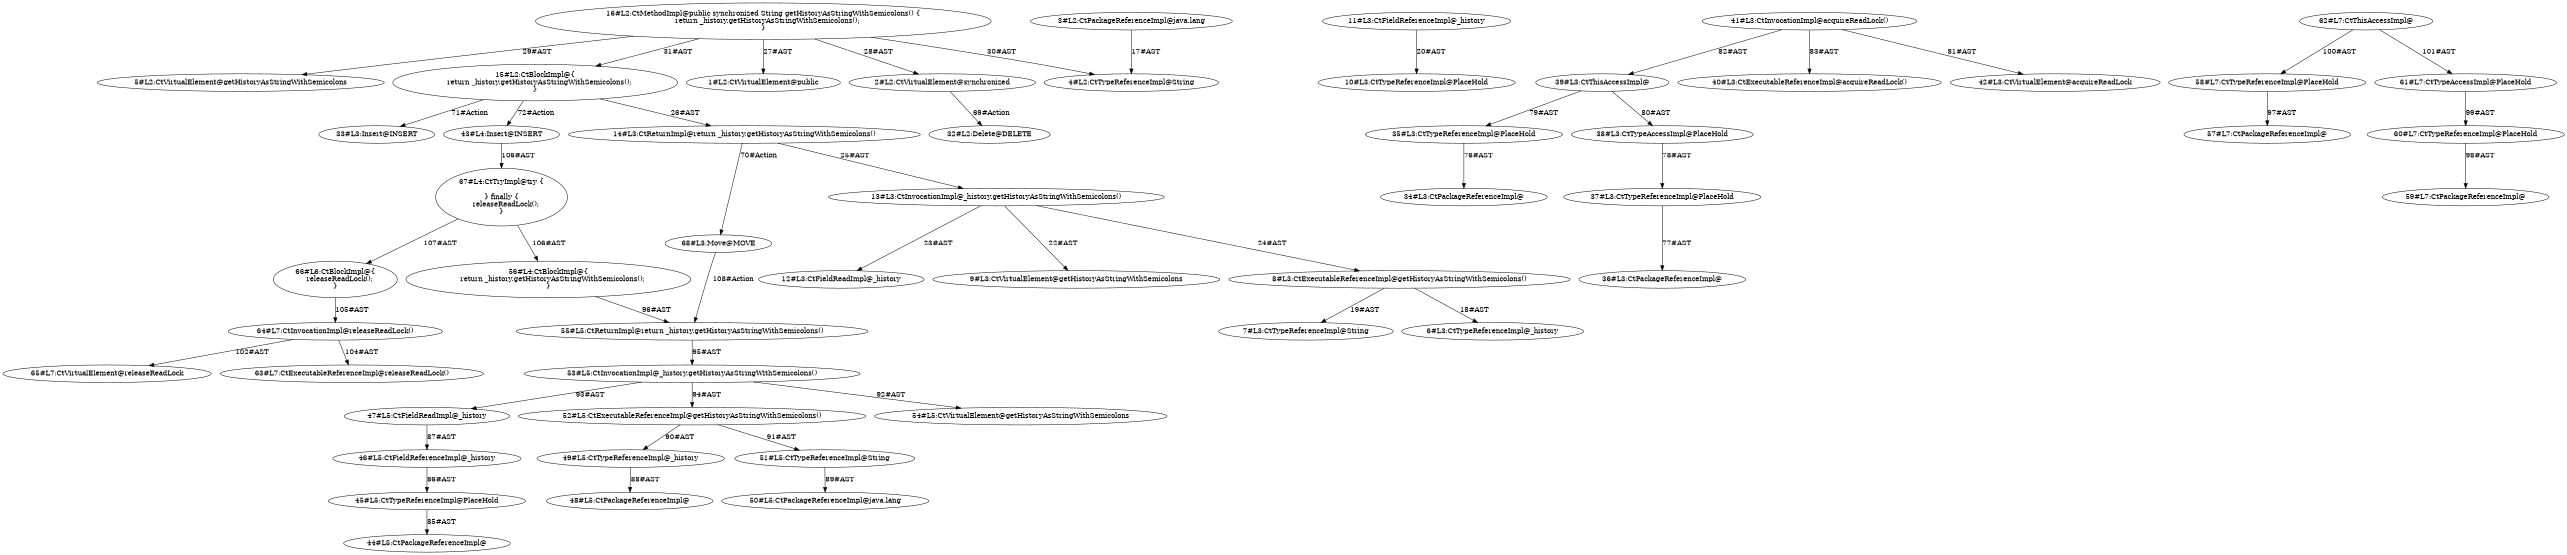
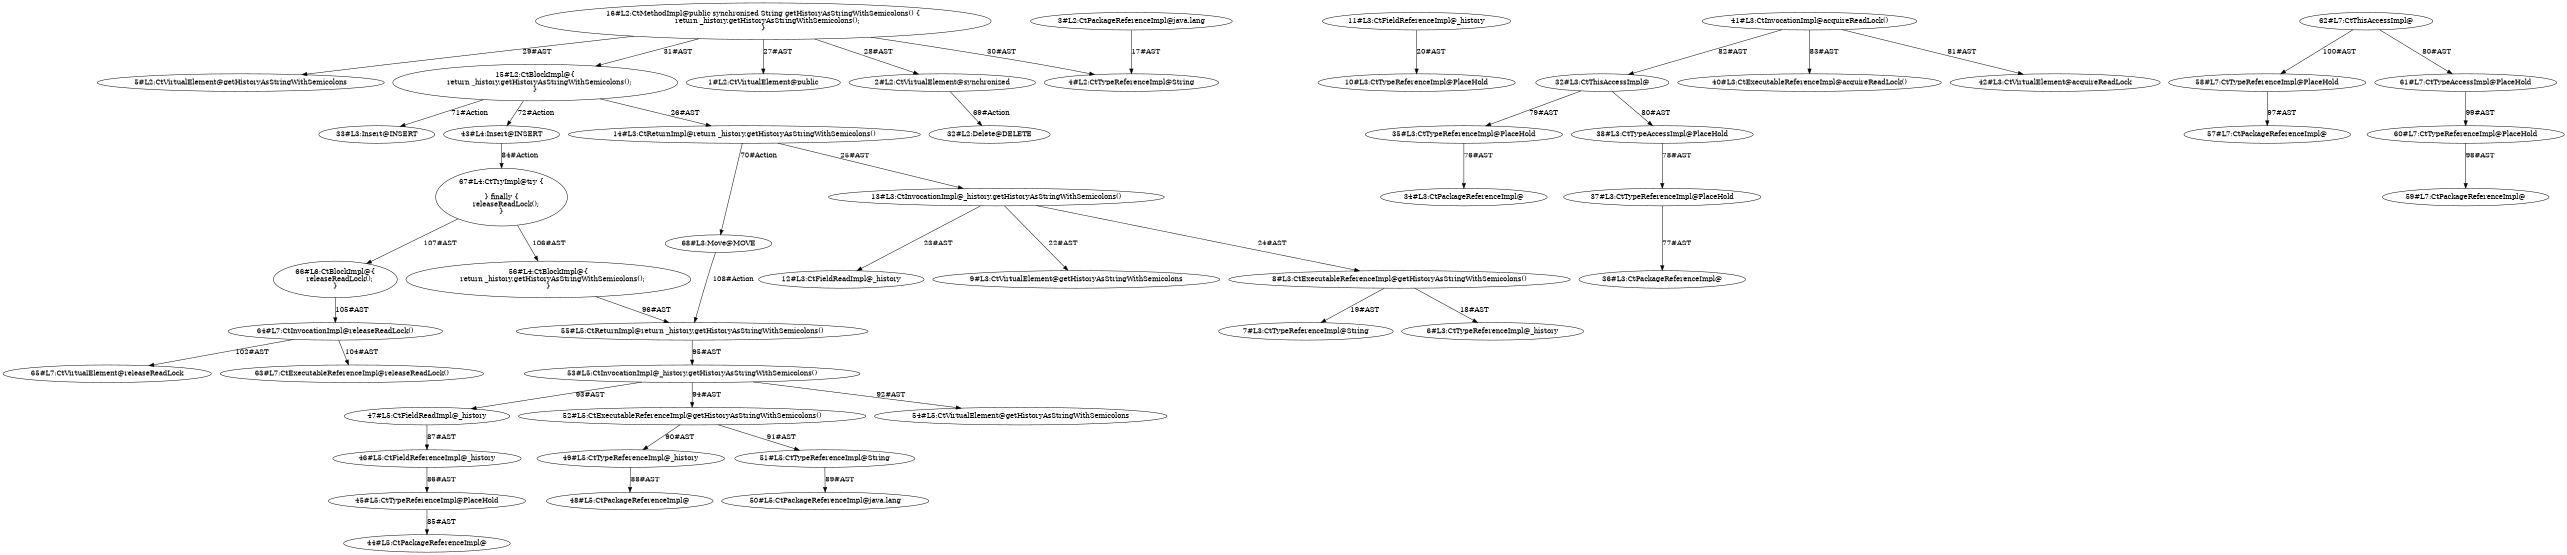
edge "62#L7:CtThisAccessImpl@" -> "61#L7:CtTypeAccessImpl@PlaceHold": label "101#AST" -> "80#AST"
node "39#L3:CtThisAccessImpl@": label "39#L3:CtThisAccessImpl@" -> "32#L3:CtThisAccessImpl@"
edge "43#L4:Insert@INSERT" -> "67#L4:CtTryImpl@try { } finally { releaseReadLock(); }": label "106#AST" -> "84#Action"
